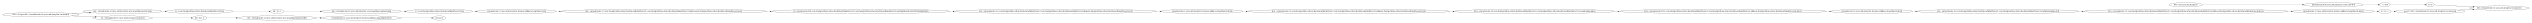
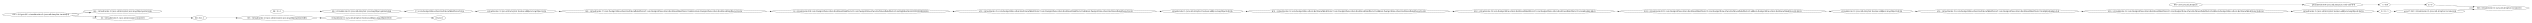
node "r5 = (com.thealgorithms.others.KochSnowflake$Vector2) $r4": removed
